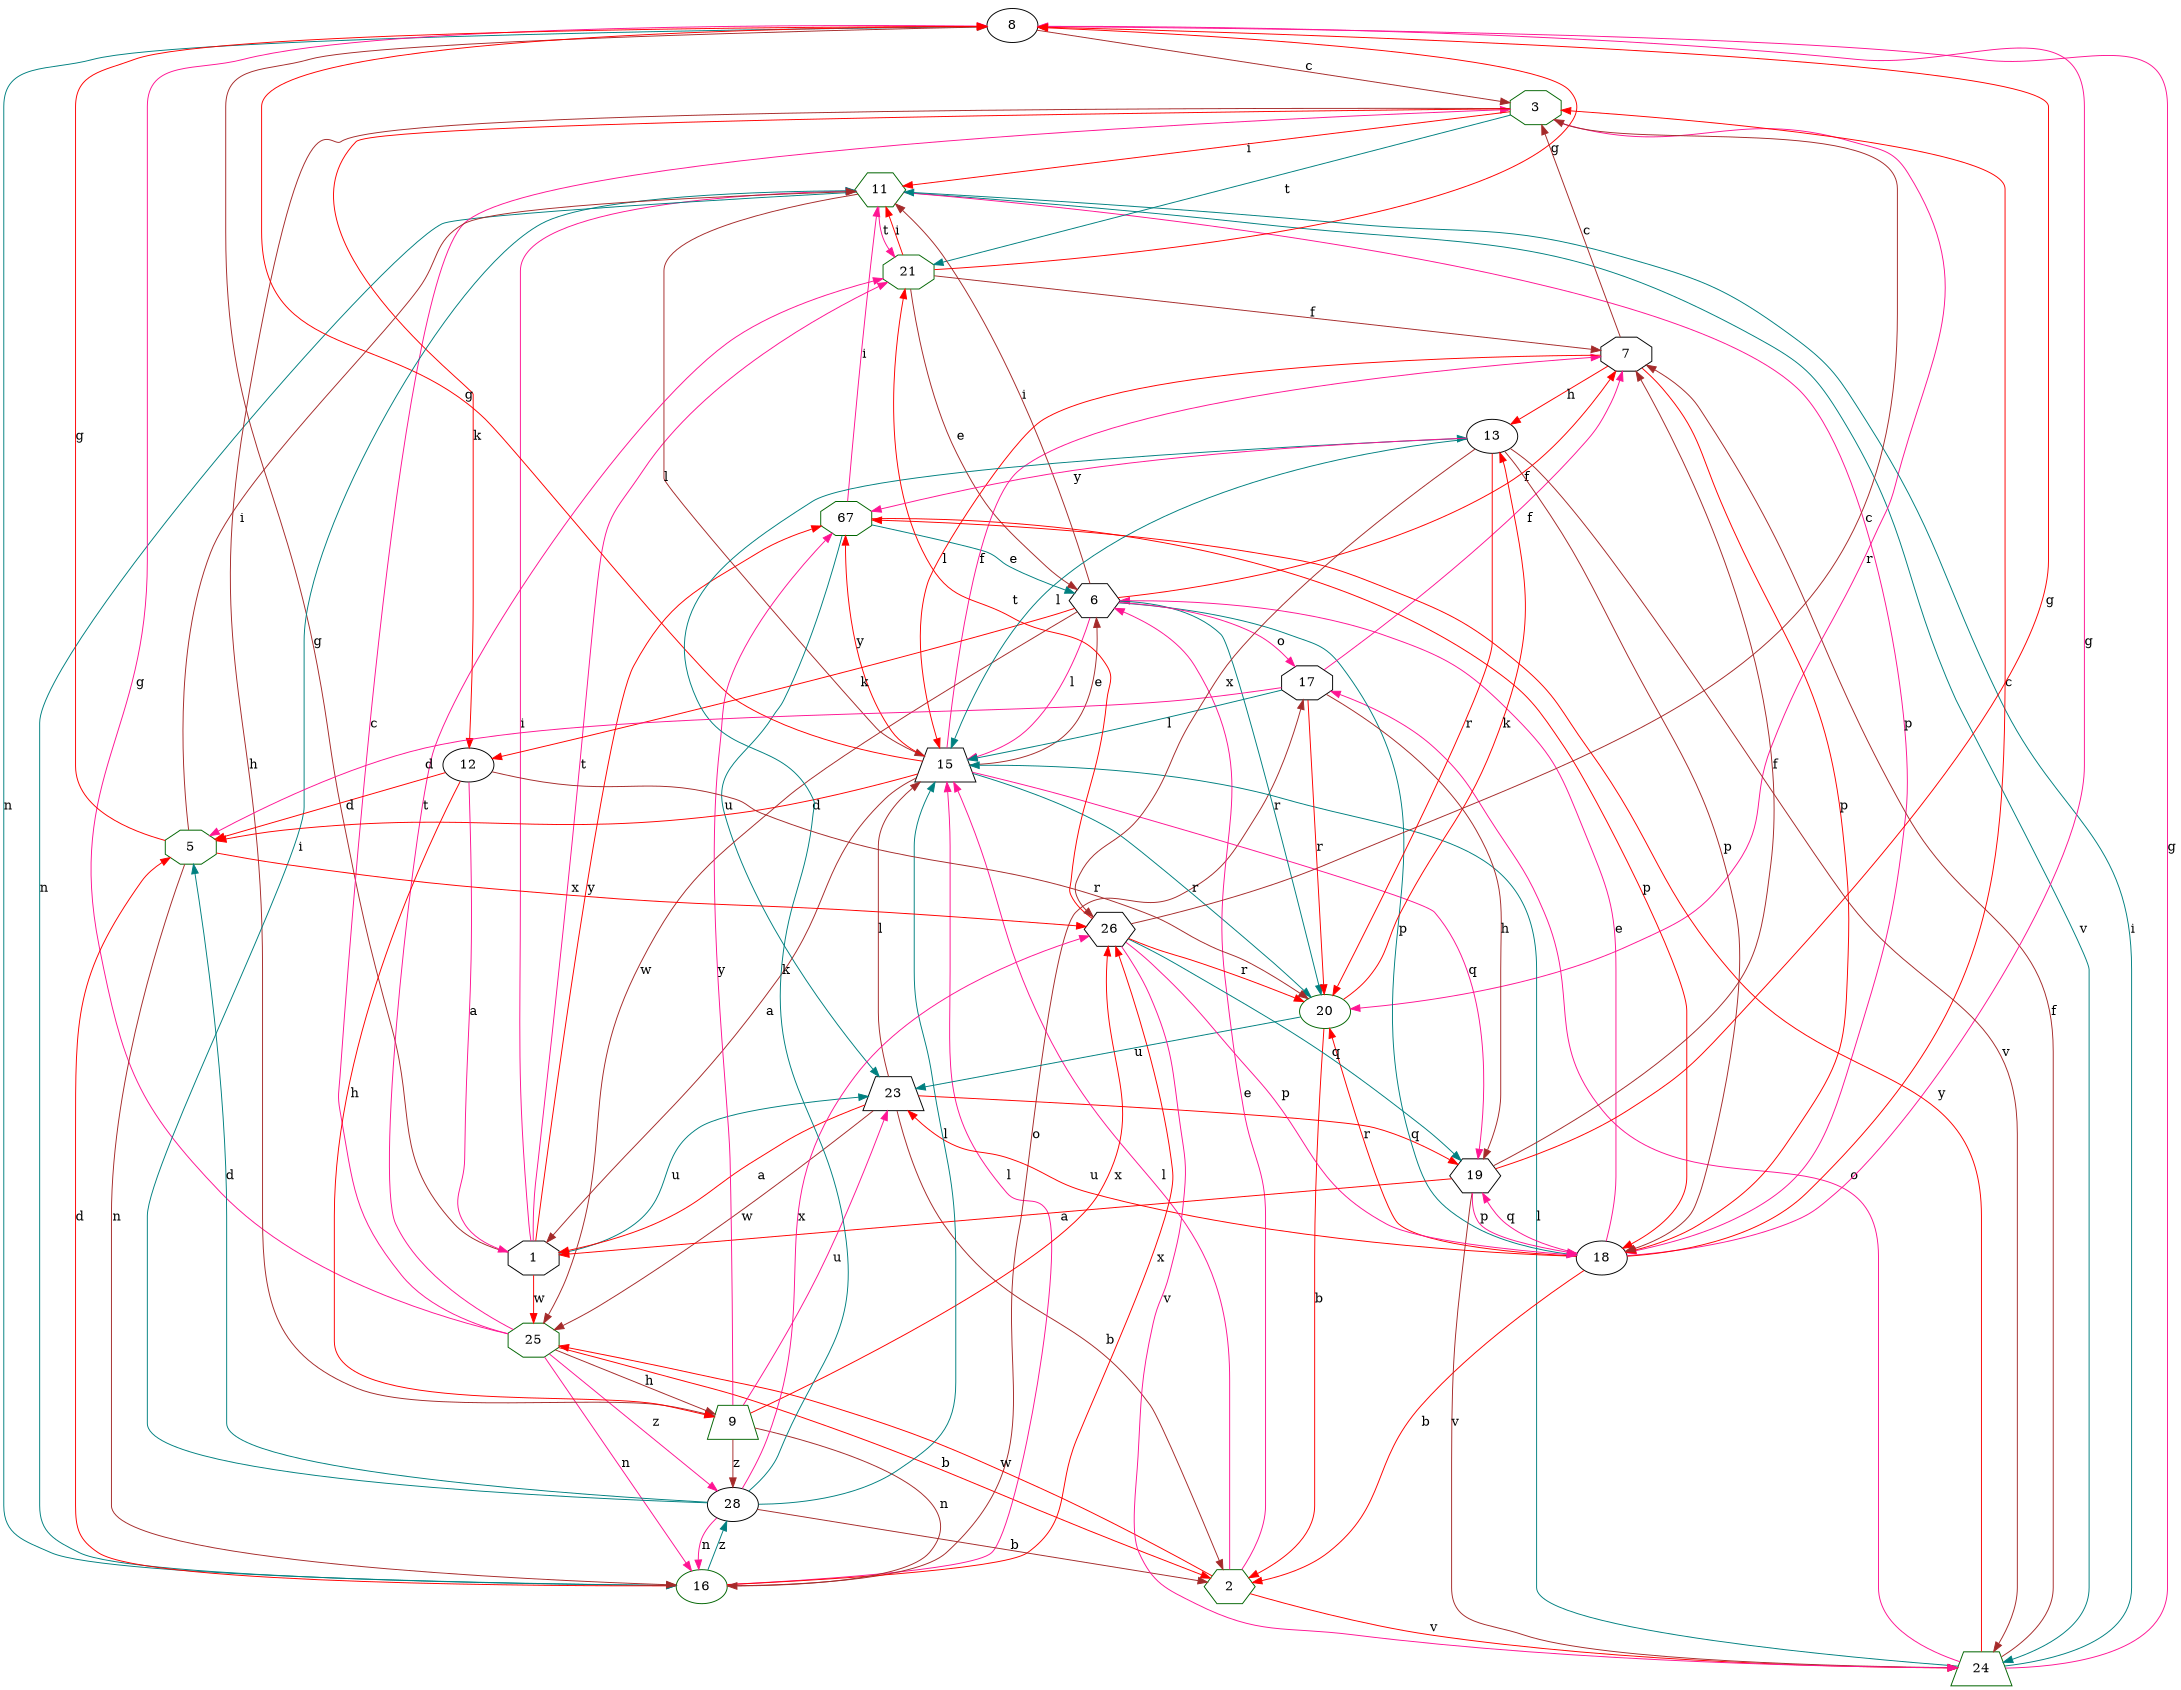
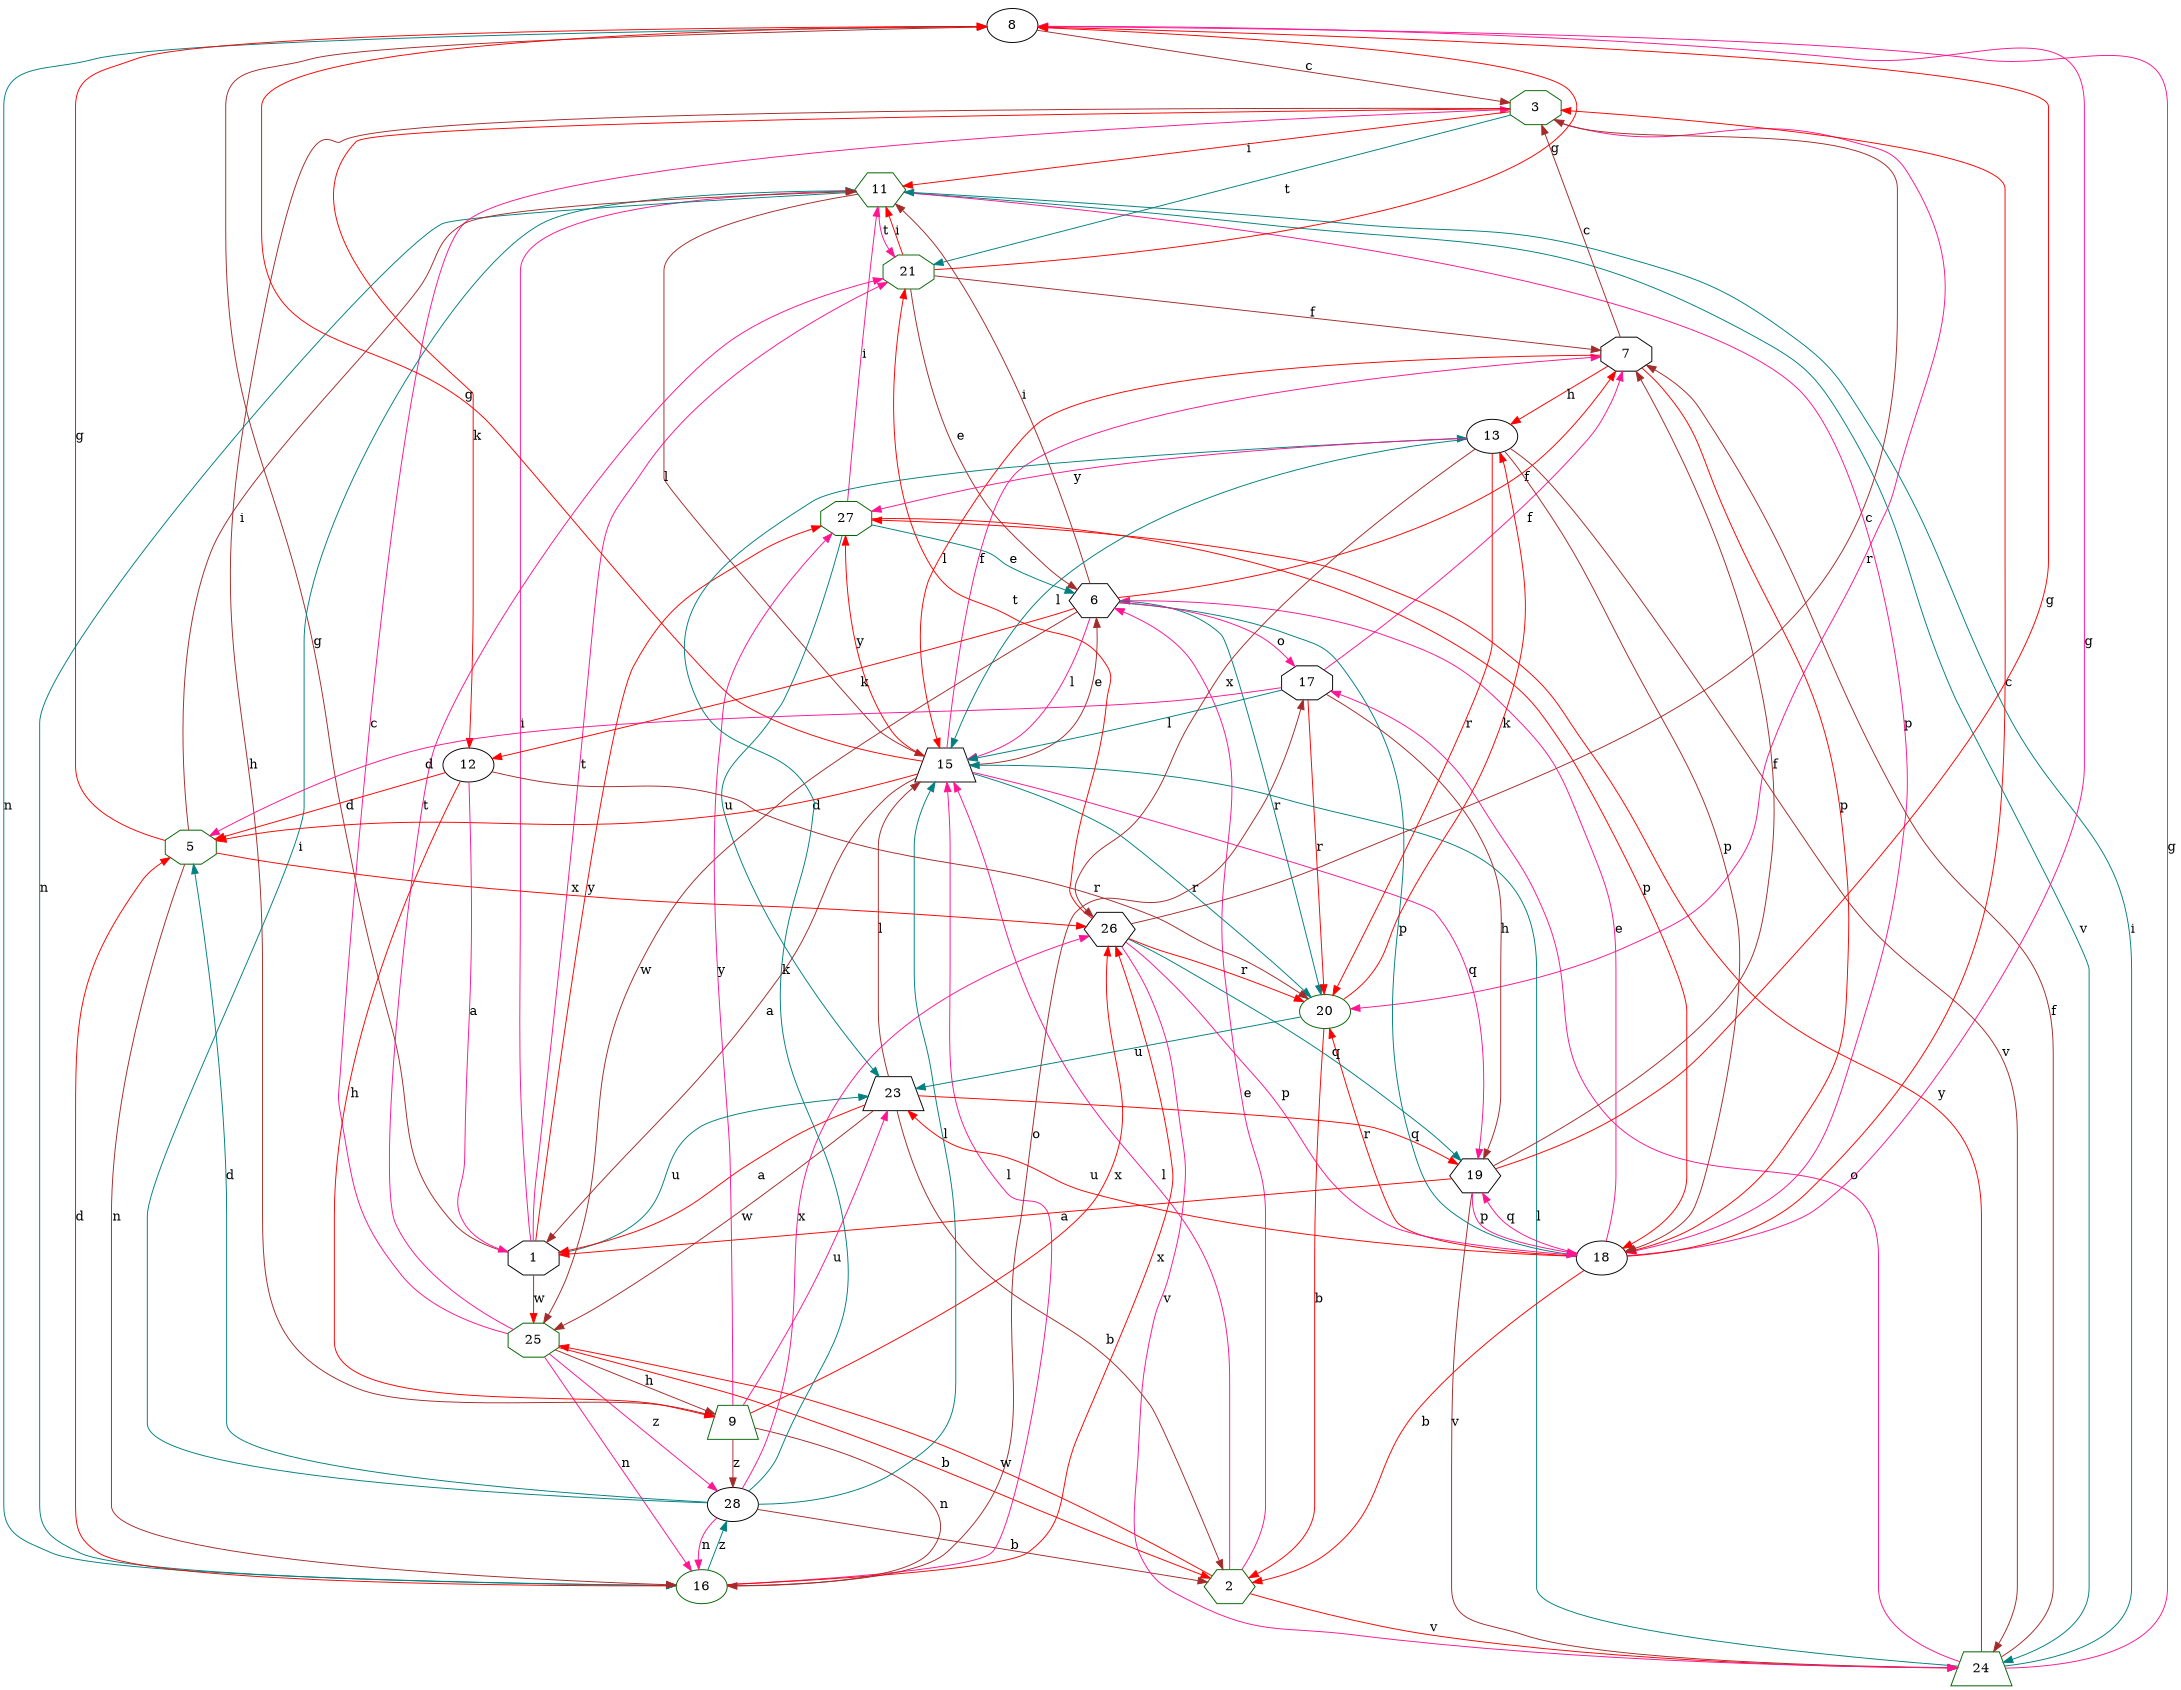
edge "25" -> "8": removed, label "g"
node "67": label "67" -> "27"
